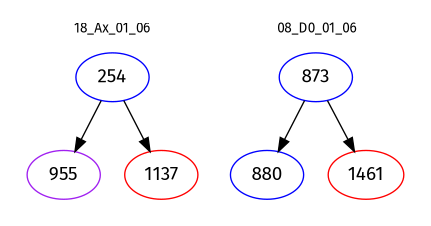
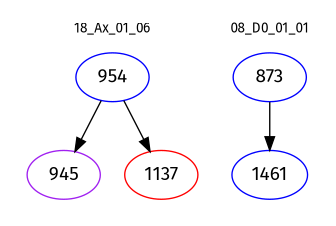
cluster "08_D0_01_06": label "08_D0_01_06" -> "08_D0_01_01"
node "254": label "254" -> "954"
node "955": label "955" -> "945"
node "880": removed
node "1461": color red -> blue
